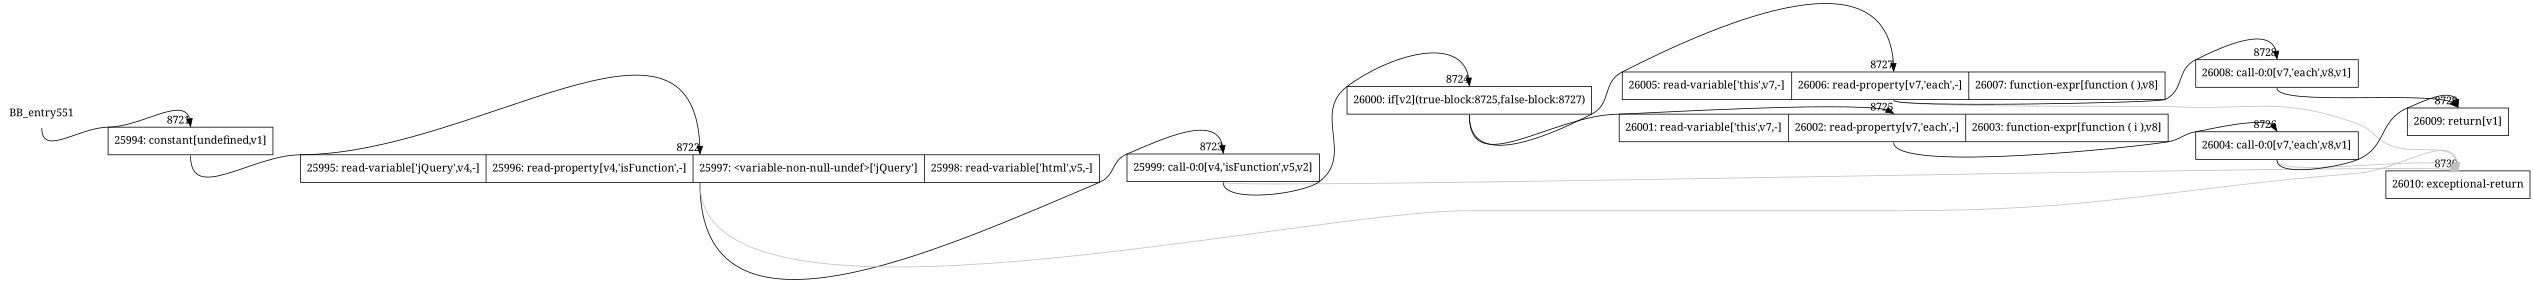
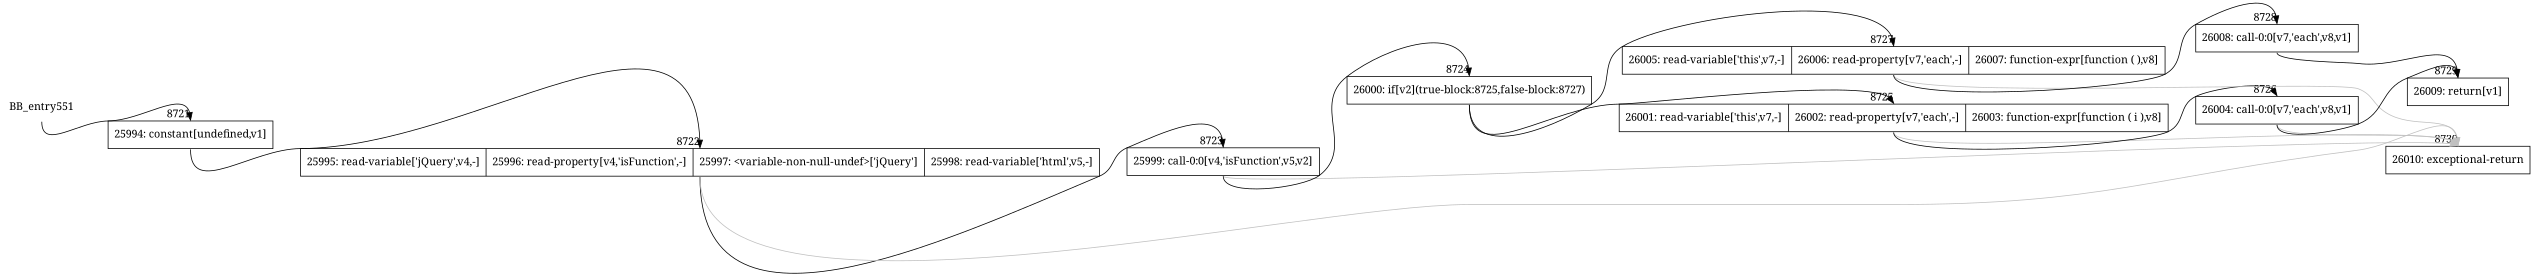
edge "26001: read-variable['this',v7,-]" -> "26010: exceptional-return": added
